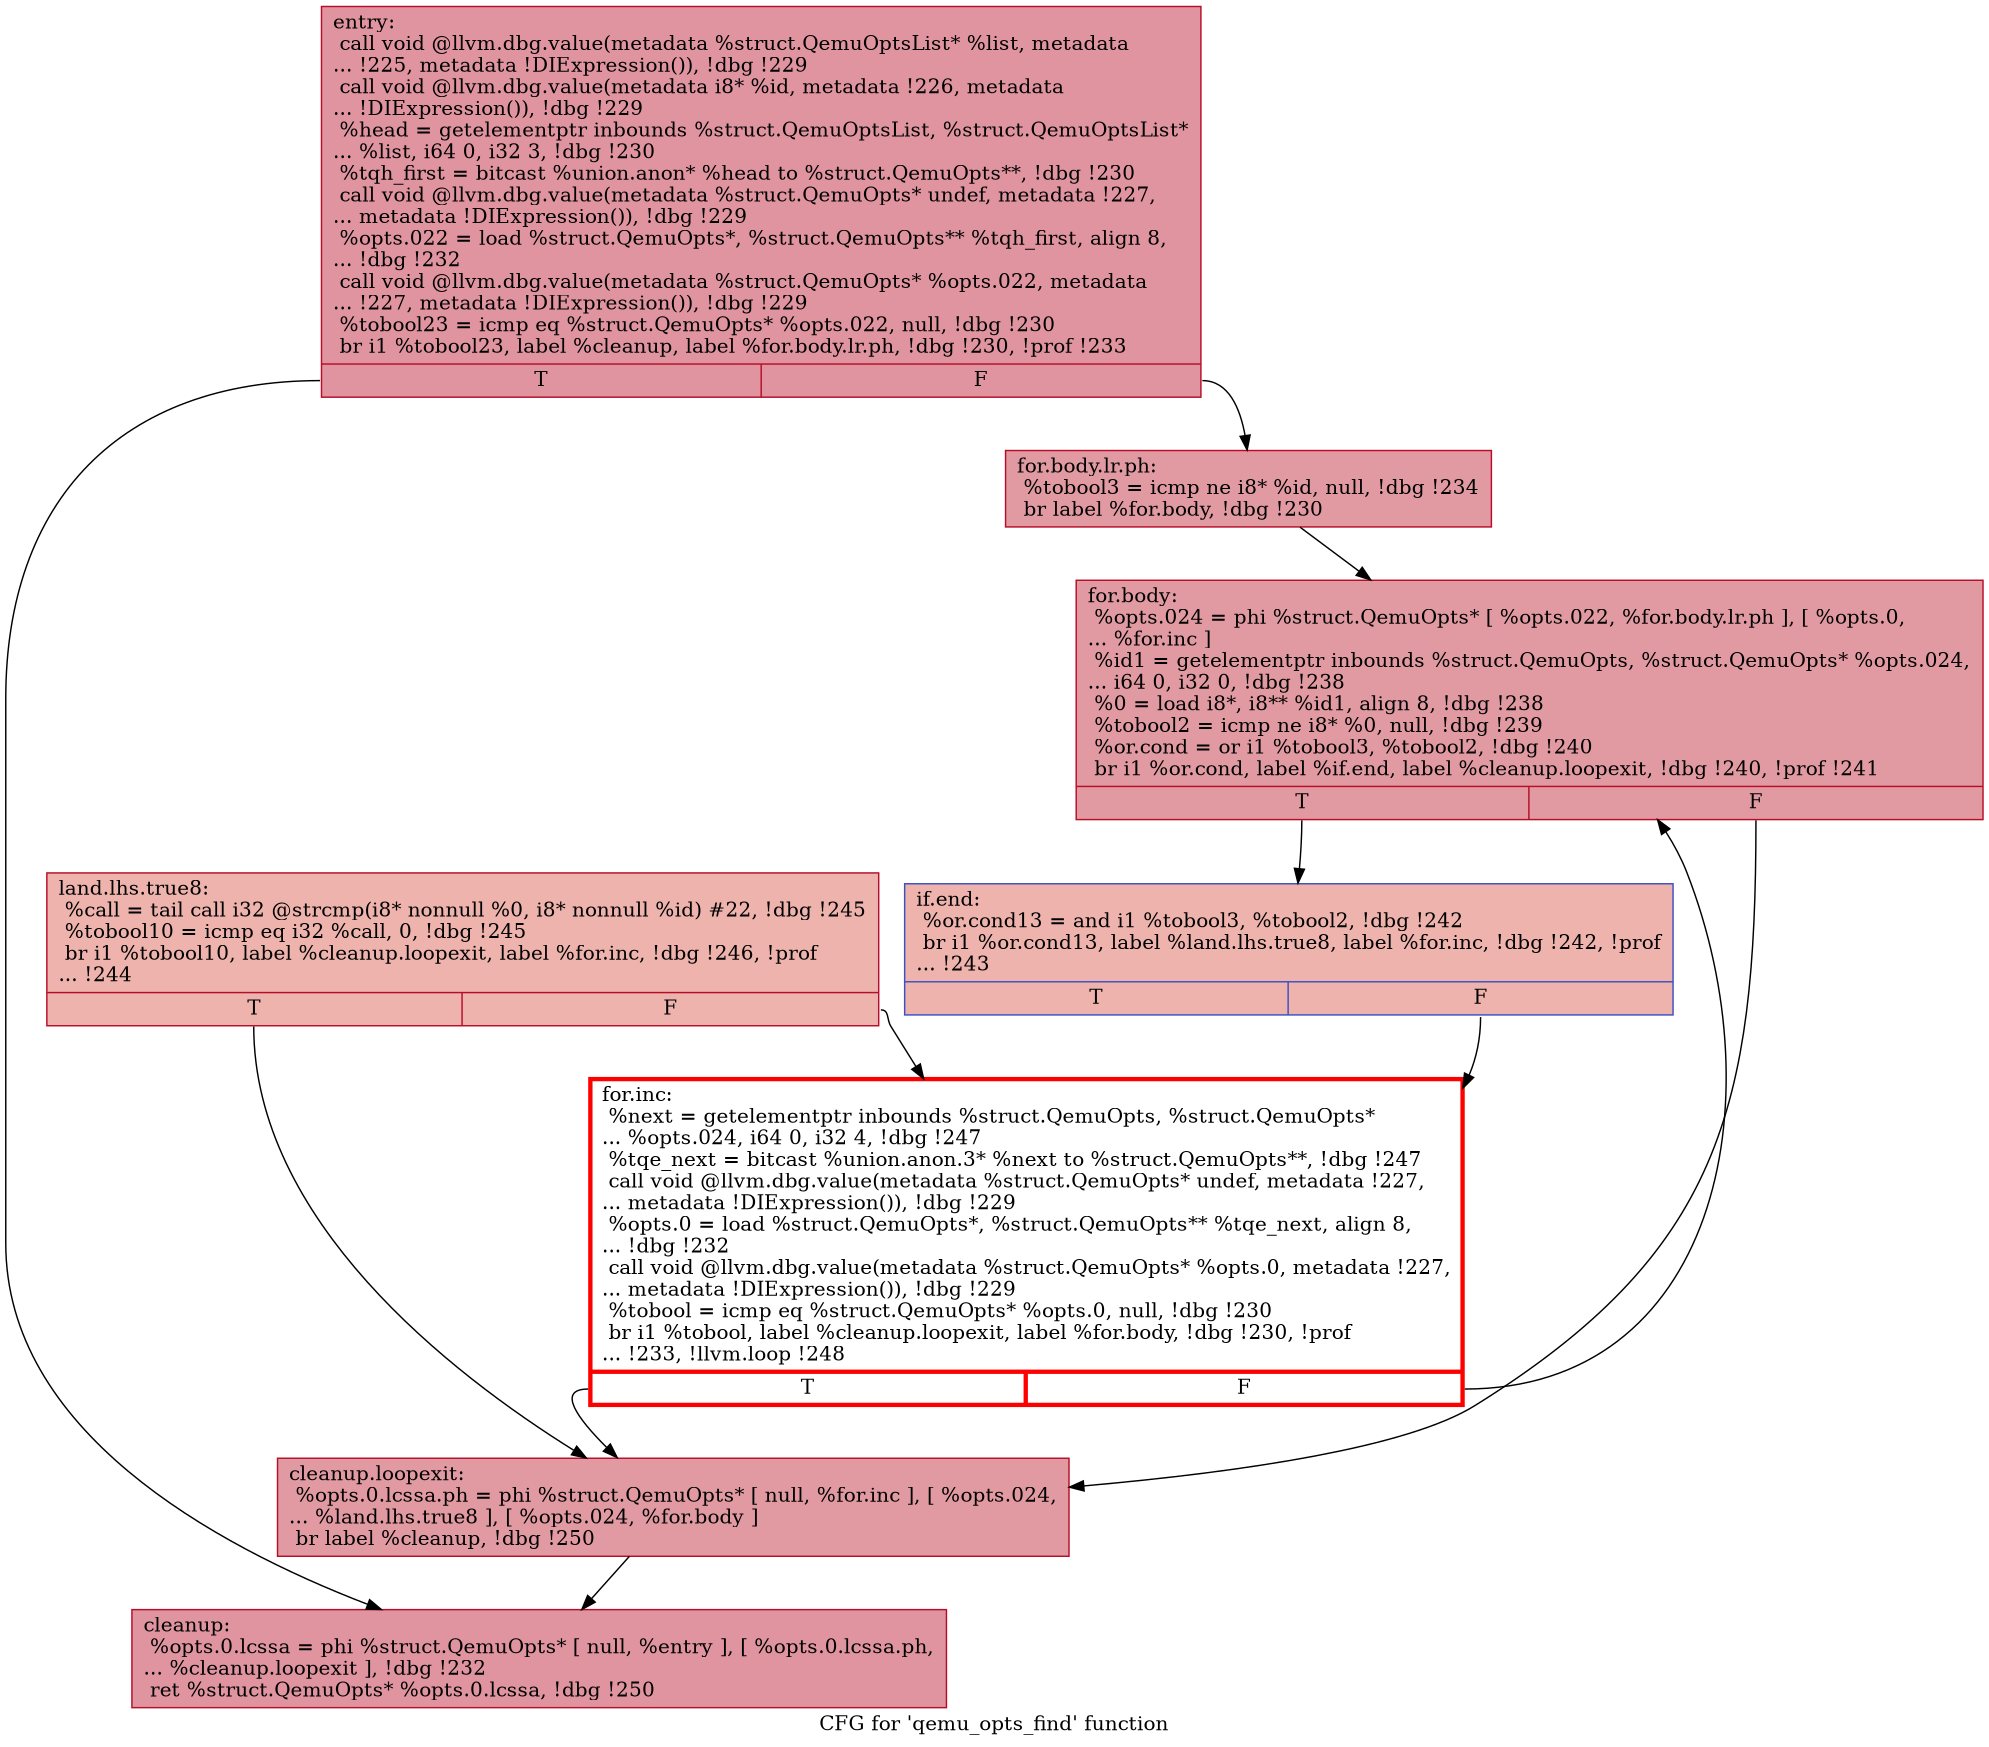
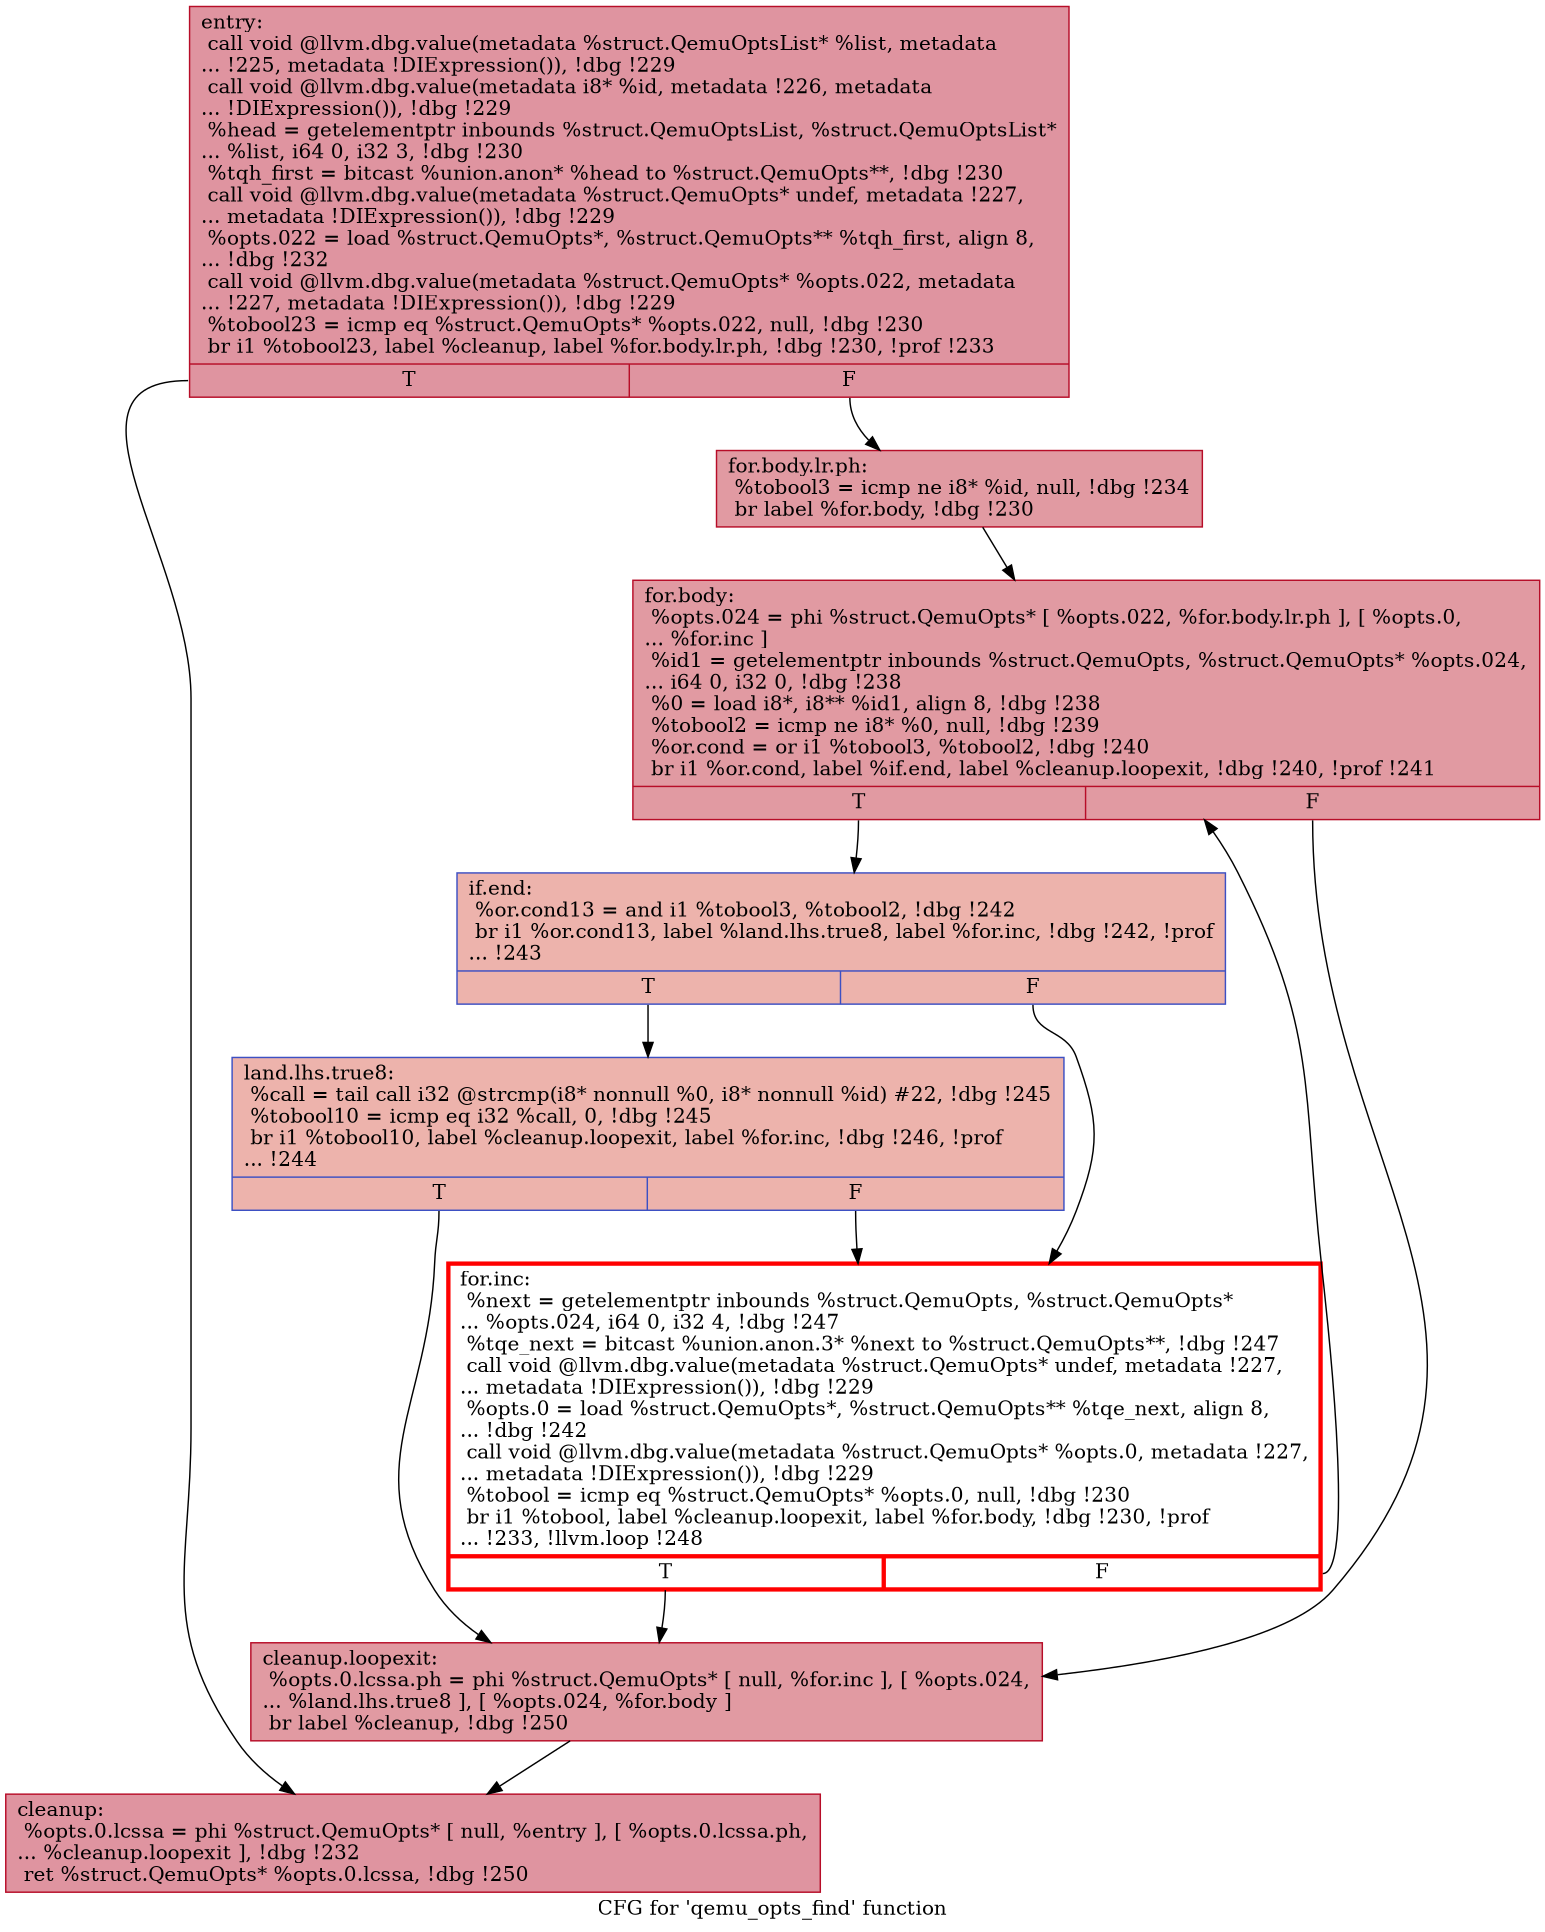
node "land.lhs.true8:": color #b70d28ff -> #3d50c3ff
edge "if.end:" -> "land.lhs.true8:": added
node "for.inc:": text "... !dbg !232" -> "... !dbg !242"
